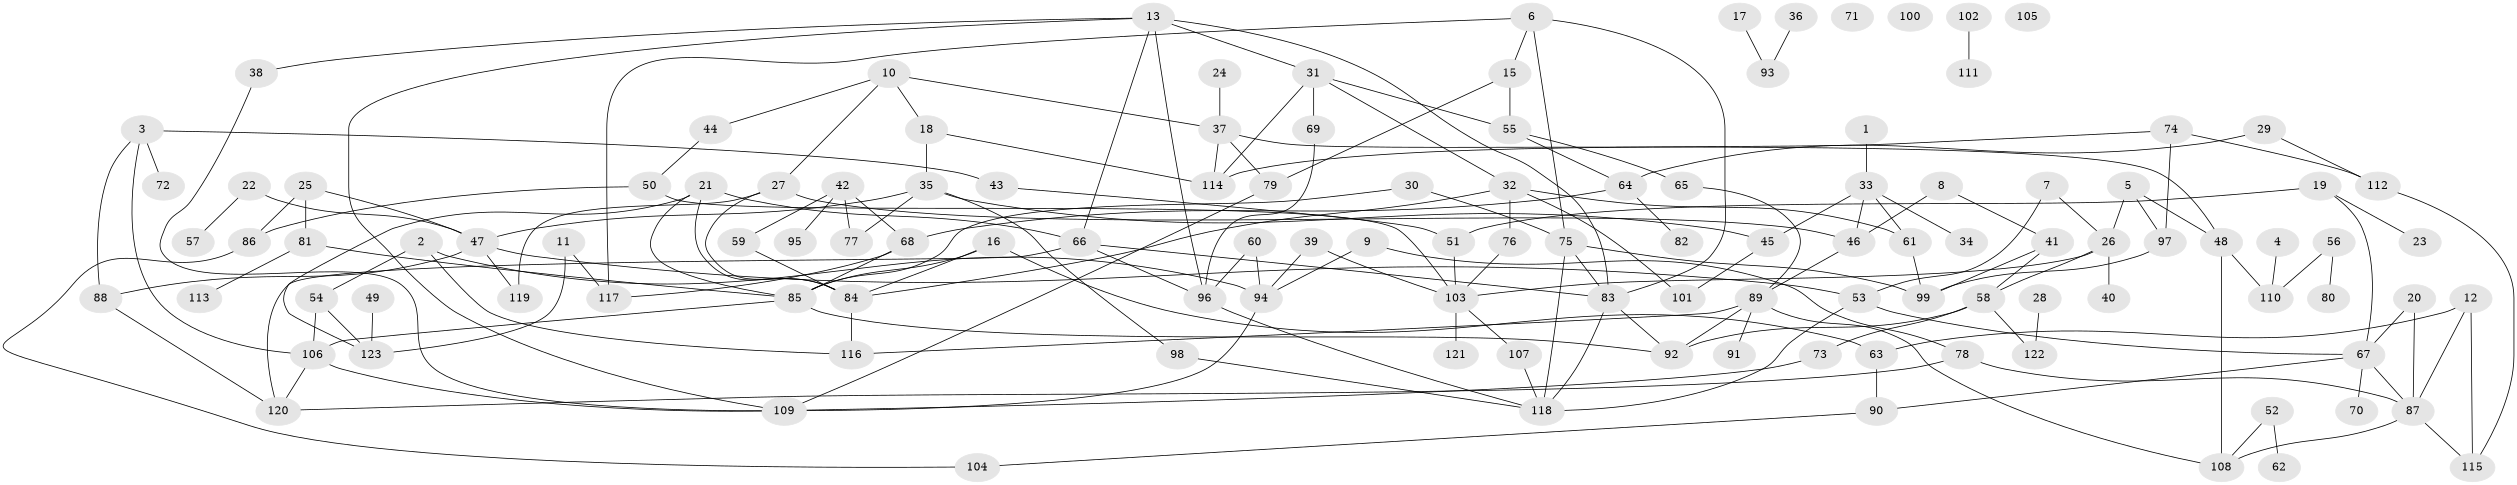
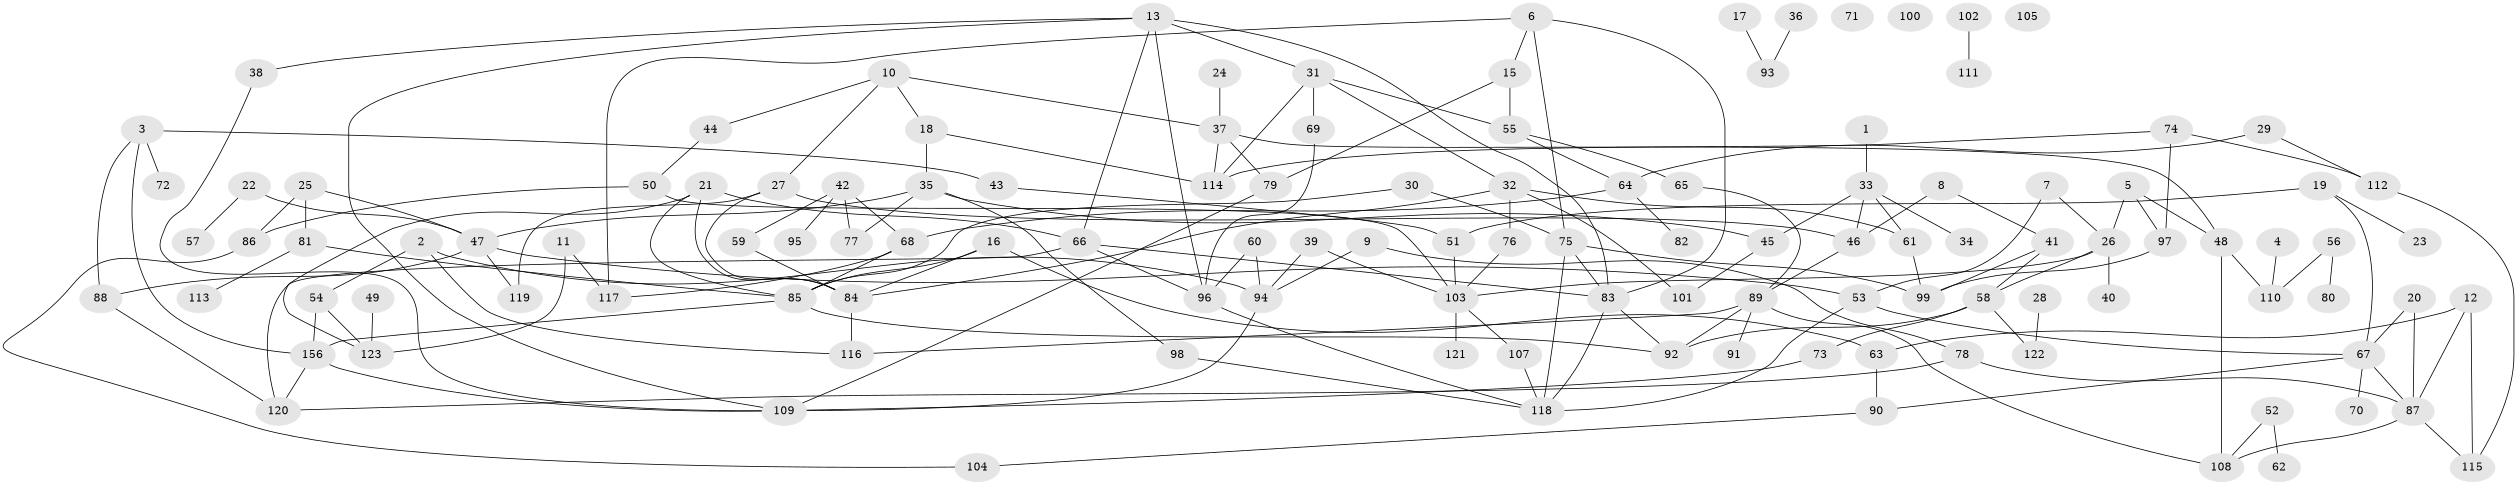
node "106": label "106" -> "156"
